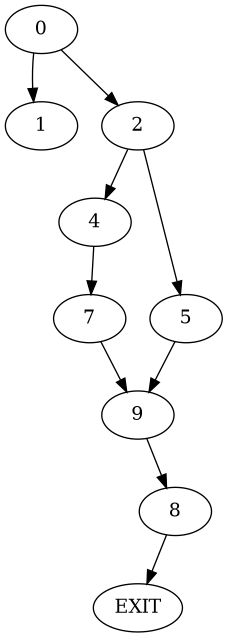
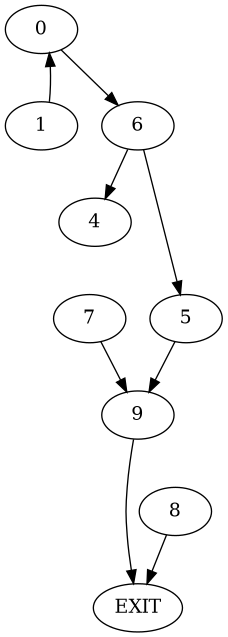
edge "0" -> "1": reversed
node "2": label "2" -> "6"
edge "4" -> "7": removed
edge "9" -> "8": now "9" -> "EXIT"
